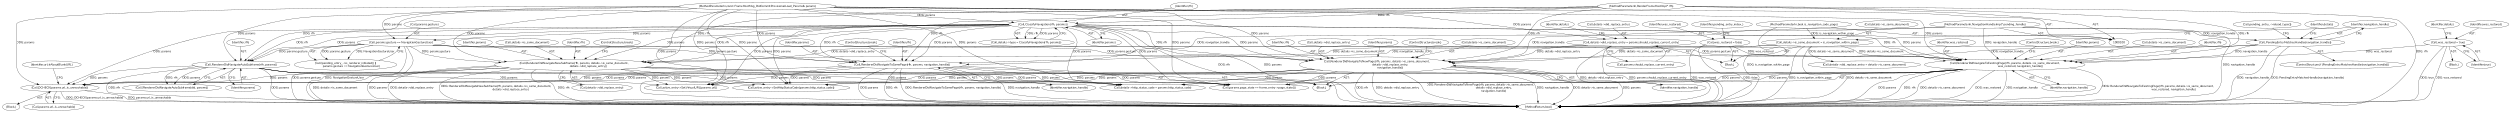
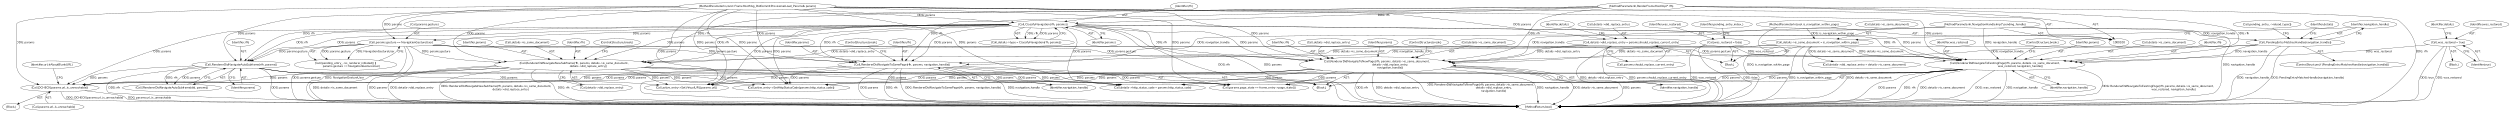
node "(MethodParameterIn,bool is_navigation_code_page)": label "(MethodParameterIn,bool is_navigation_code_page)" -> "(MethodParameterIn,bool is_navigation_within_page)"
edge "(Call,ClassifyNavigation(rfh, params))" -> "(Call,params.page_state == frame_entry->page_state())": removed, label "DDG: params"
edge "(Call,RendererDidNavigateAutoSubframe(rfh, params))" -> "(Call,details->http_status_code = params.http_status_code)": removed, label "DDG: params"
edge "(Call,DCHECK(params.url_is_unreachable))" -> "(Call,params.url_is_unreachable)": removed, label "CFG:"
